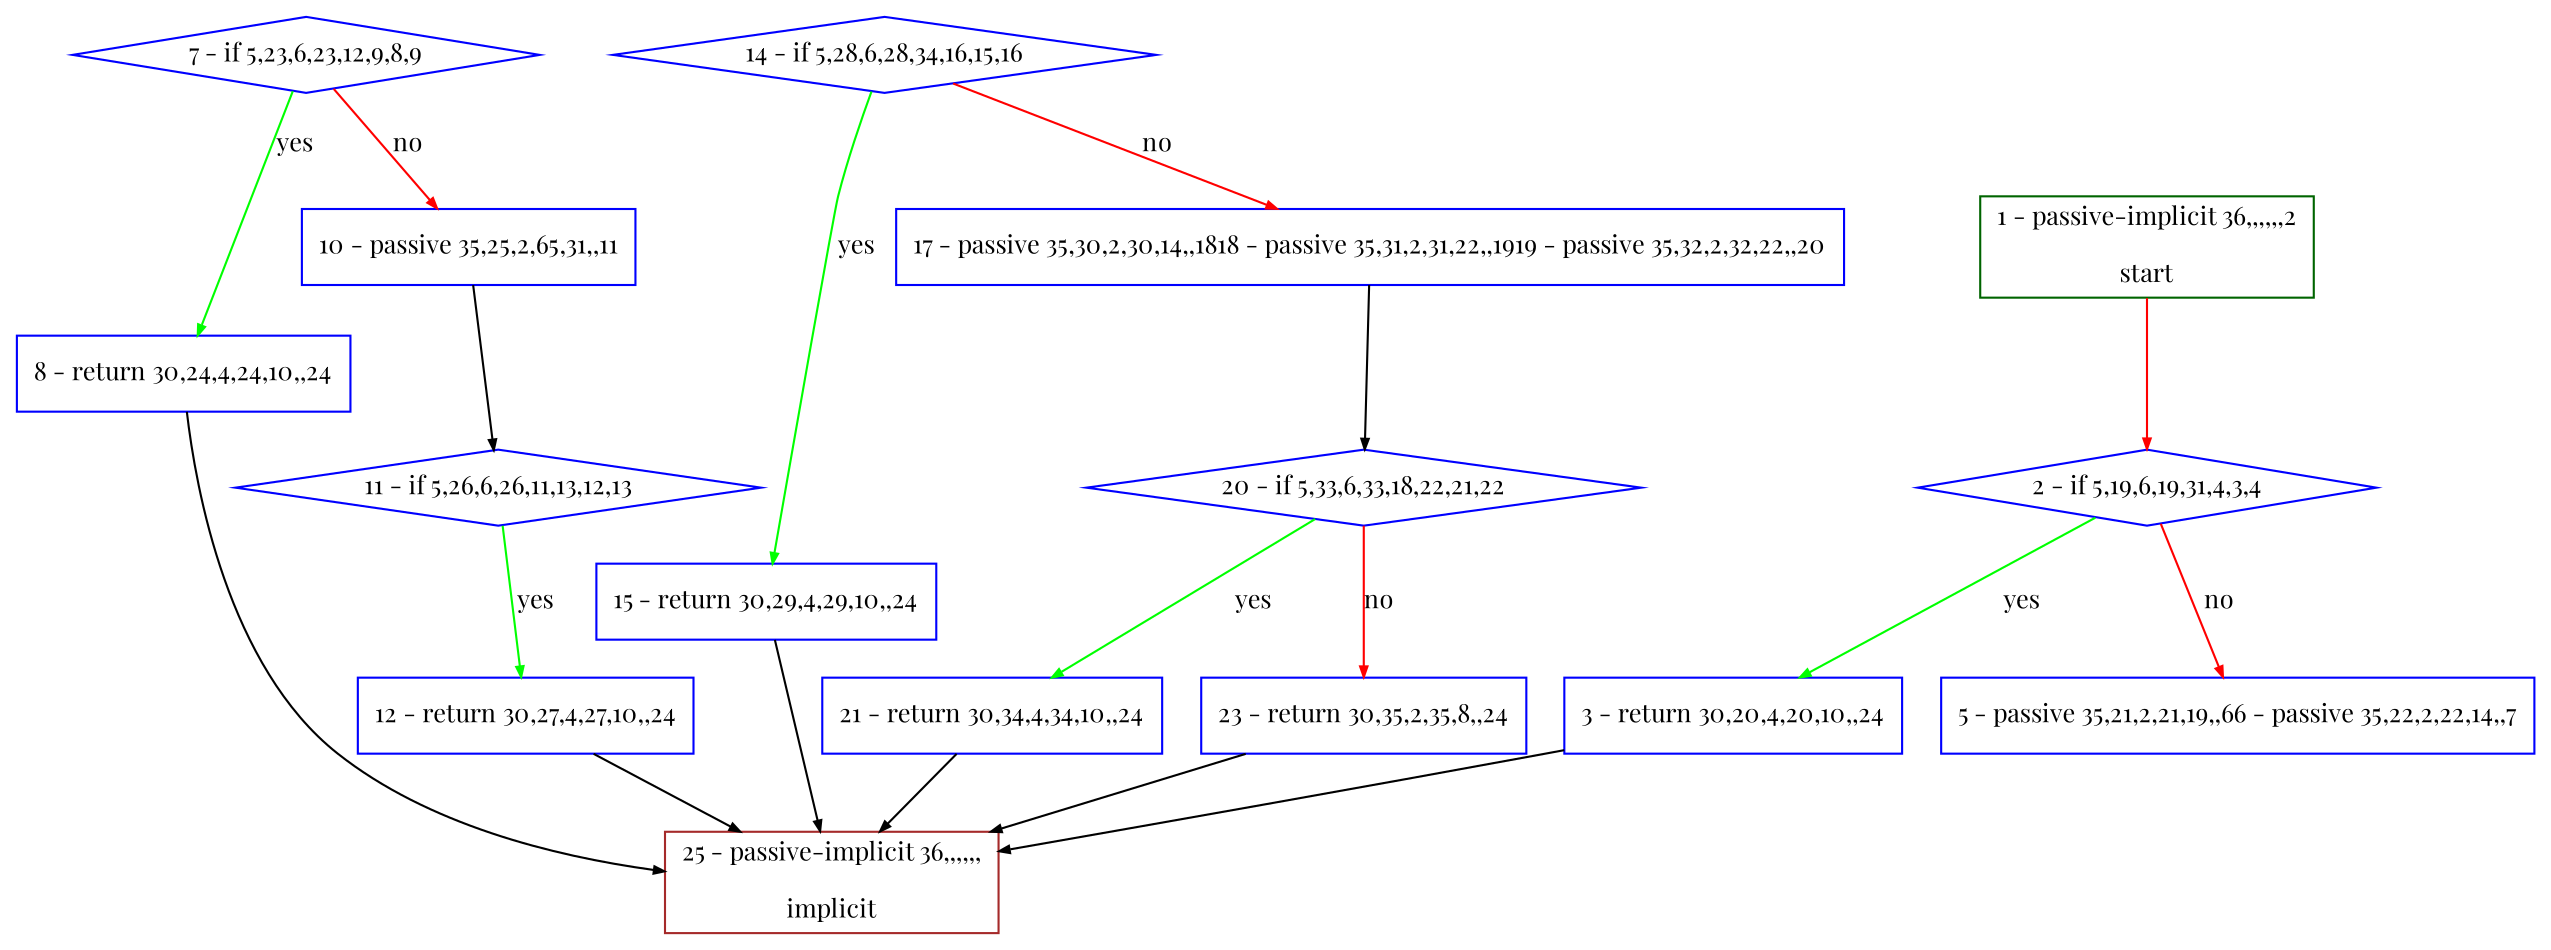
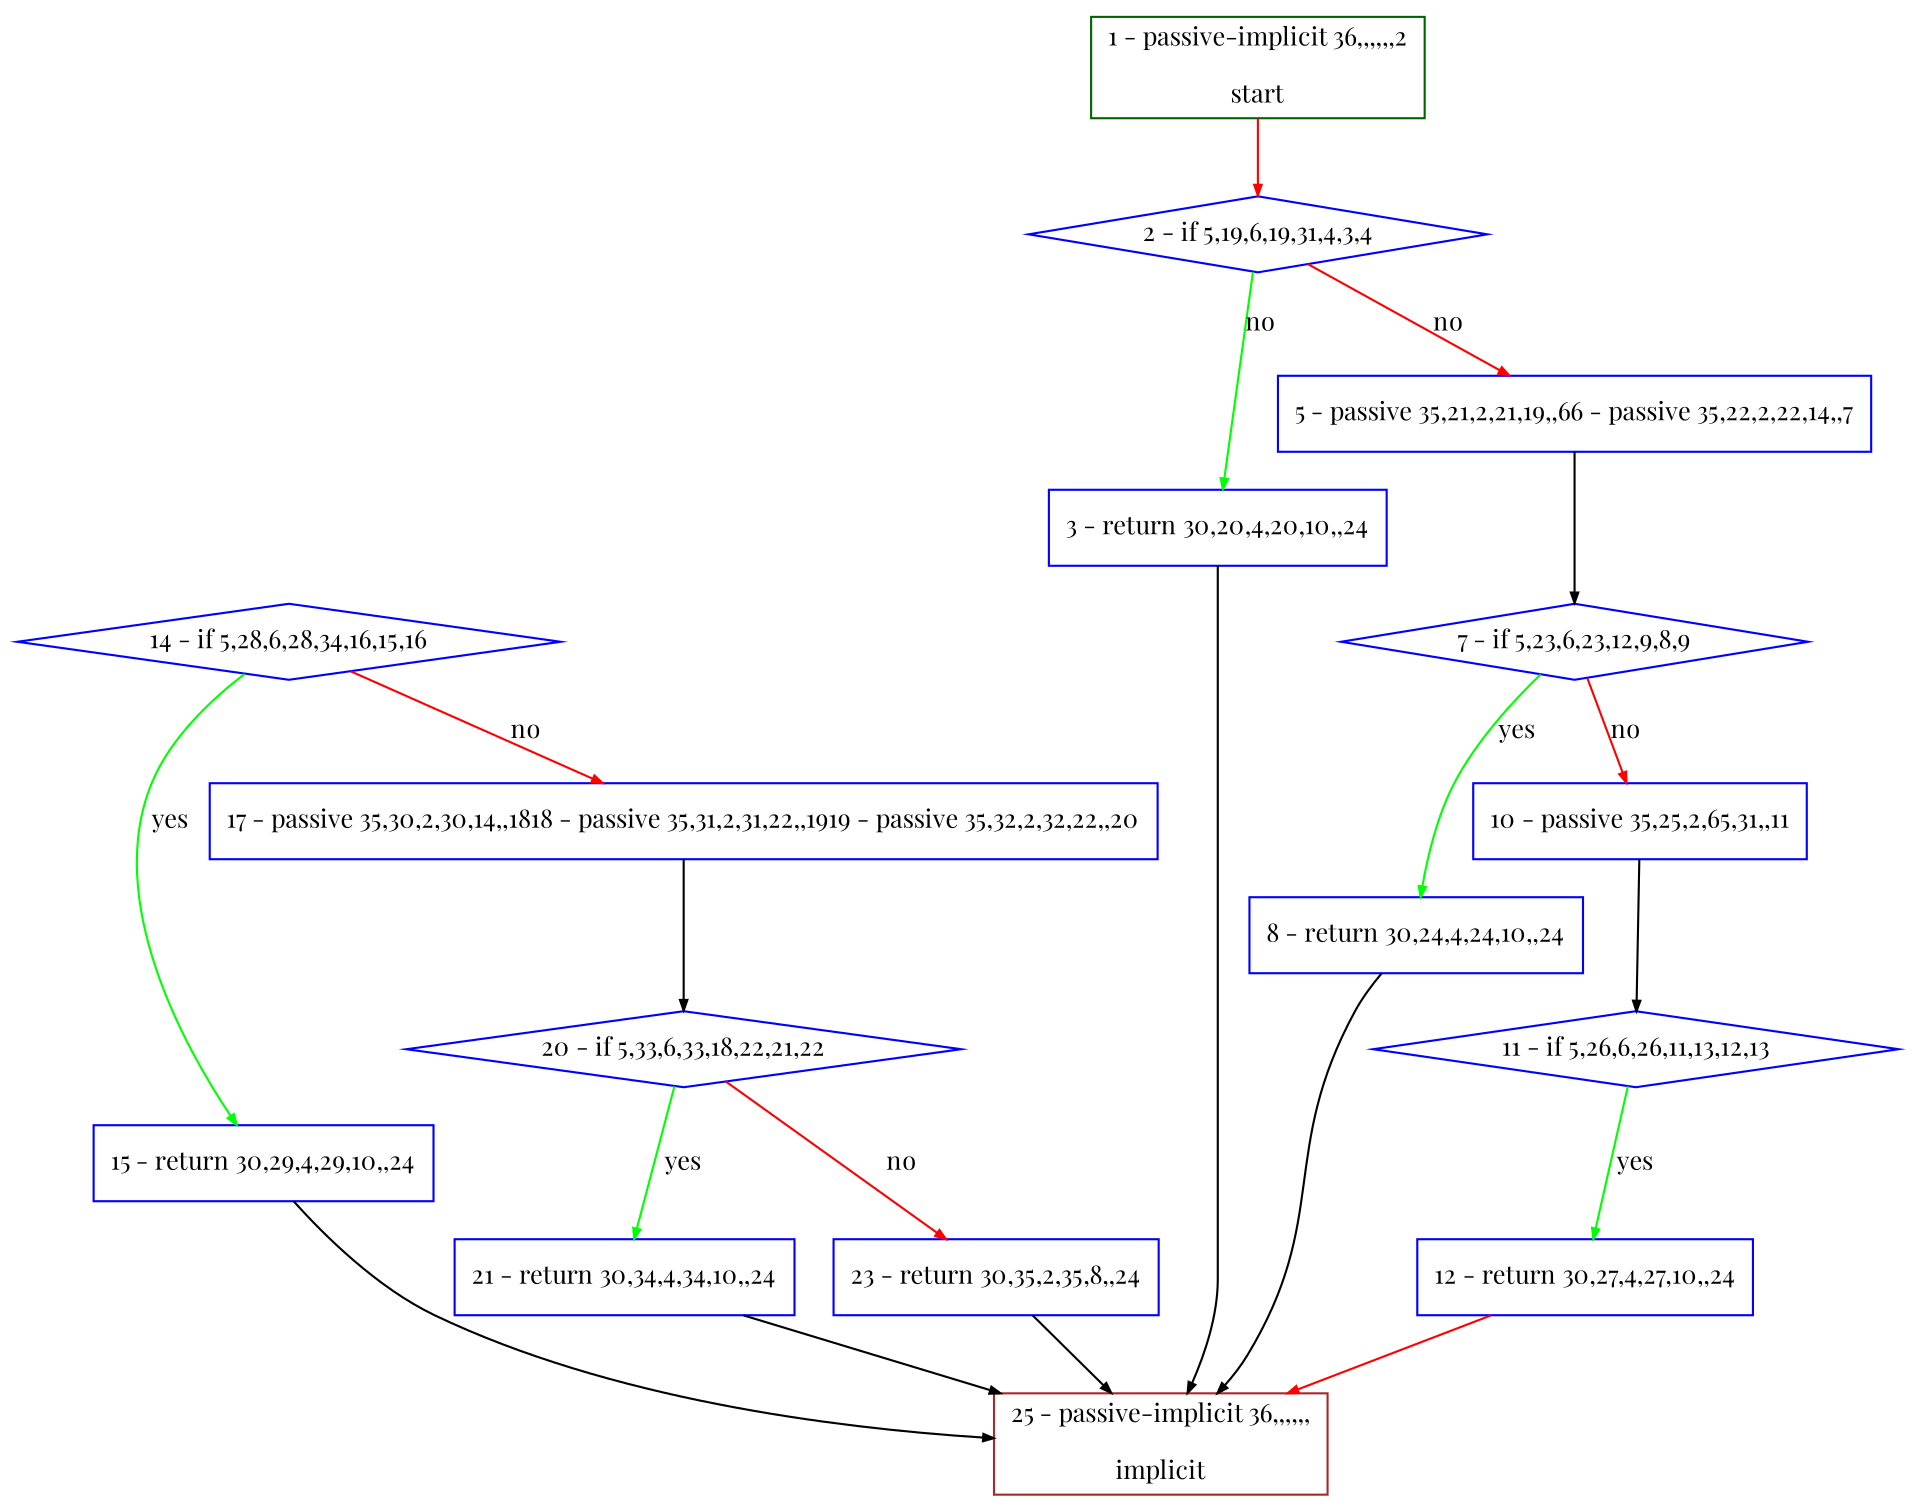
edge "5 - passive 35,21,2,21,19,,66 - passive 35,22,2,22,14,,7" -> "7 - if 5,23,6,23,12,9,8,9": added
edge "2 - if 5,19,6,19,31,4,3,4" -> "3 - return 30,20,4,20,10,,24": label "yes" -> "no"
edge "12 - return 30,27,4,27,10,,24" -> "25 - passive-implicit 36,,,,,, implicit": color #000000 -> #ff0000
